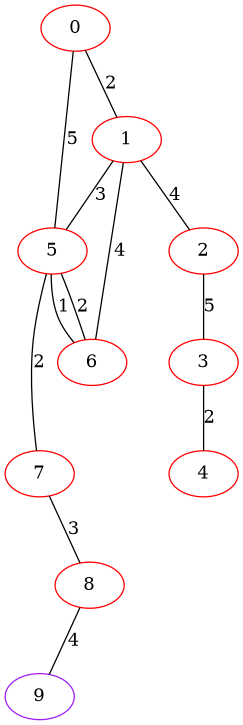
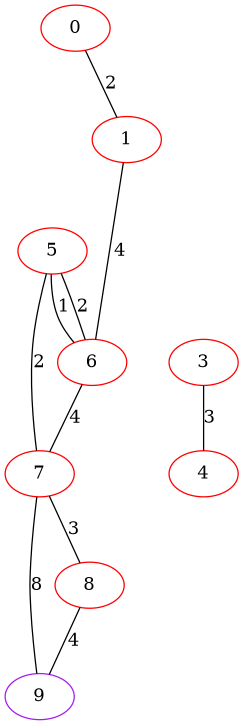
edge "0" -- "5": removed, label "5"
edge "1" -- "5": removed, label "3"
node "2": removed
edge "6" -- "7": added, label "4"
edge "3" -- "4": label "2" -> "3"
edge "7" -- "9": added, label "8"
